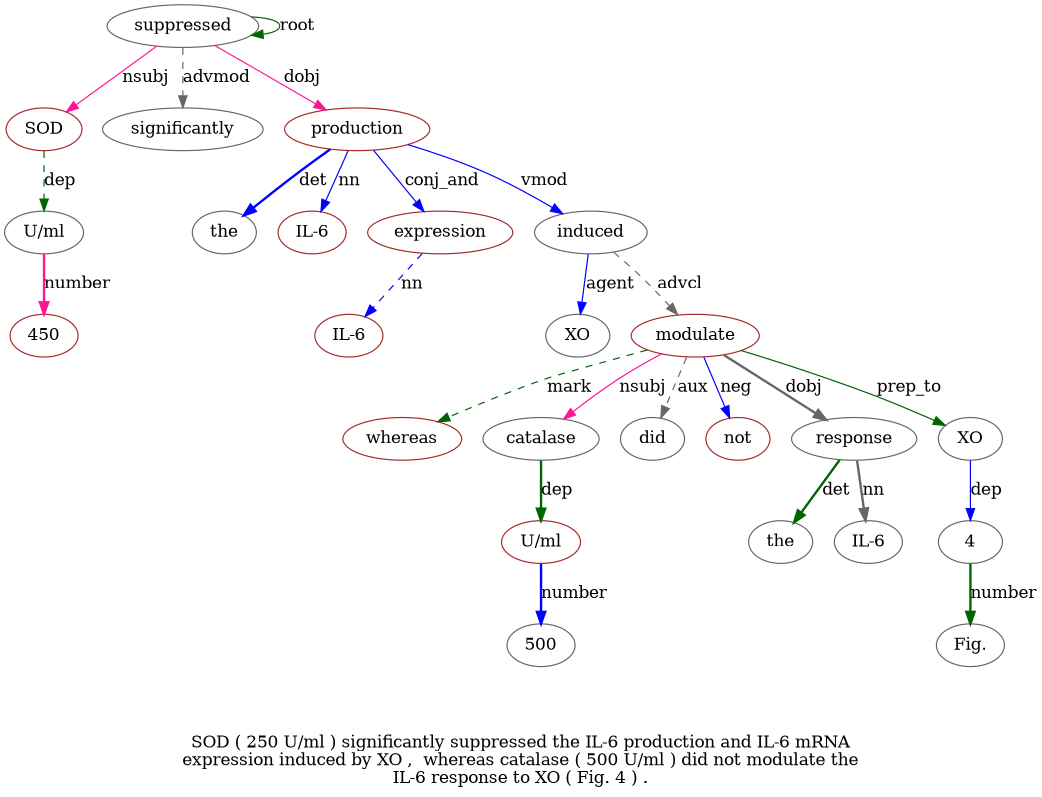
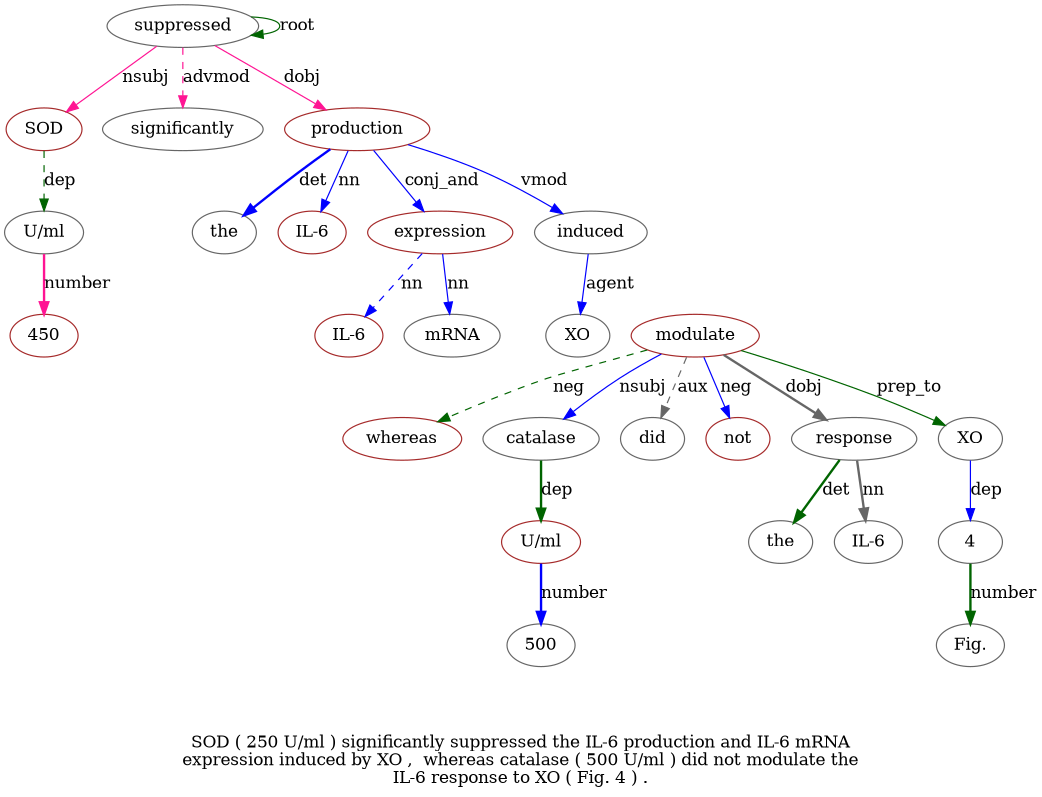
edge "suppressed" -> "significantly": color gray40 -> deeppink
edge "induced" -> "modulate": removed, label "advcl"
node "mRNA": added
edge "modulate" -> "catalase": color deeppink -> blue
edge "modulate" -> "whereas": label "mark" -> "neg"
